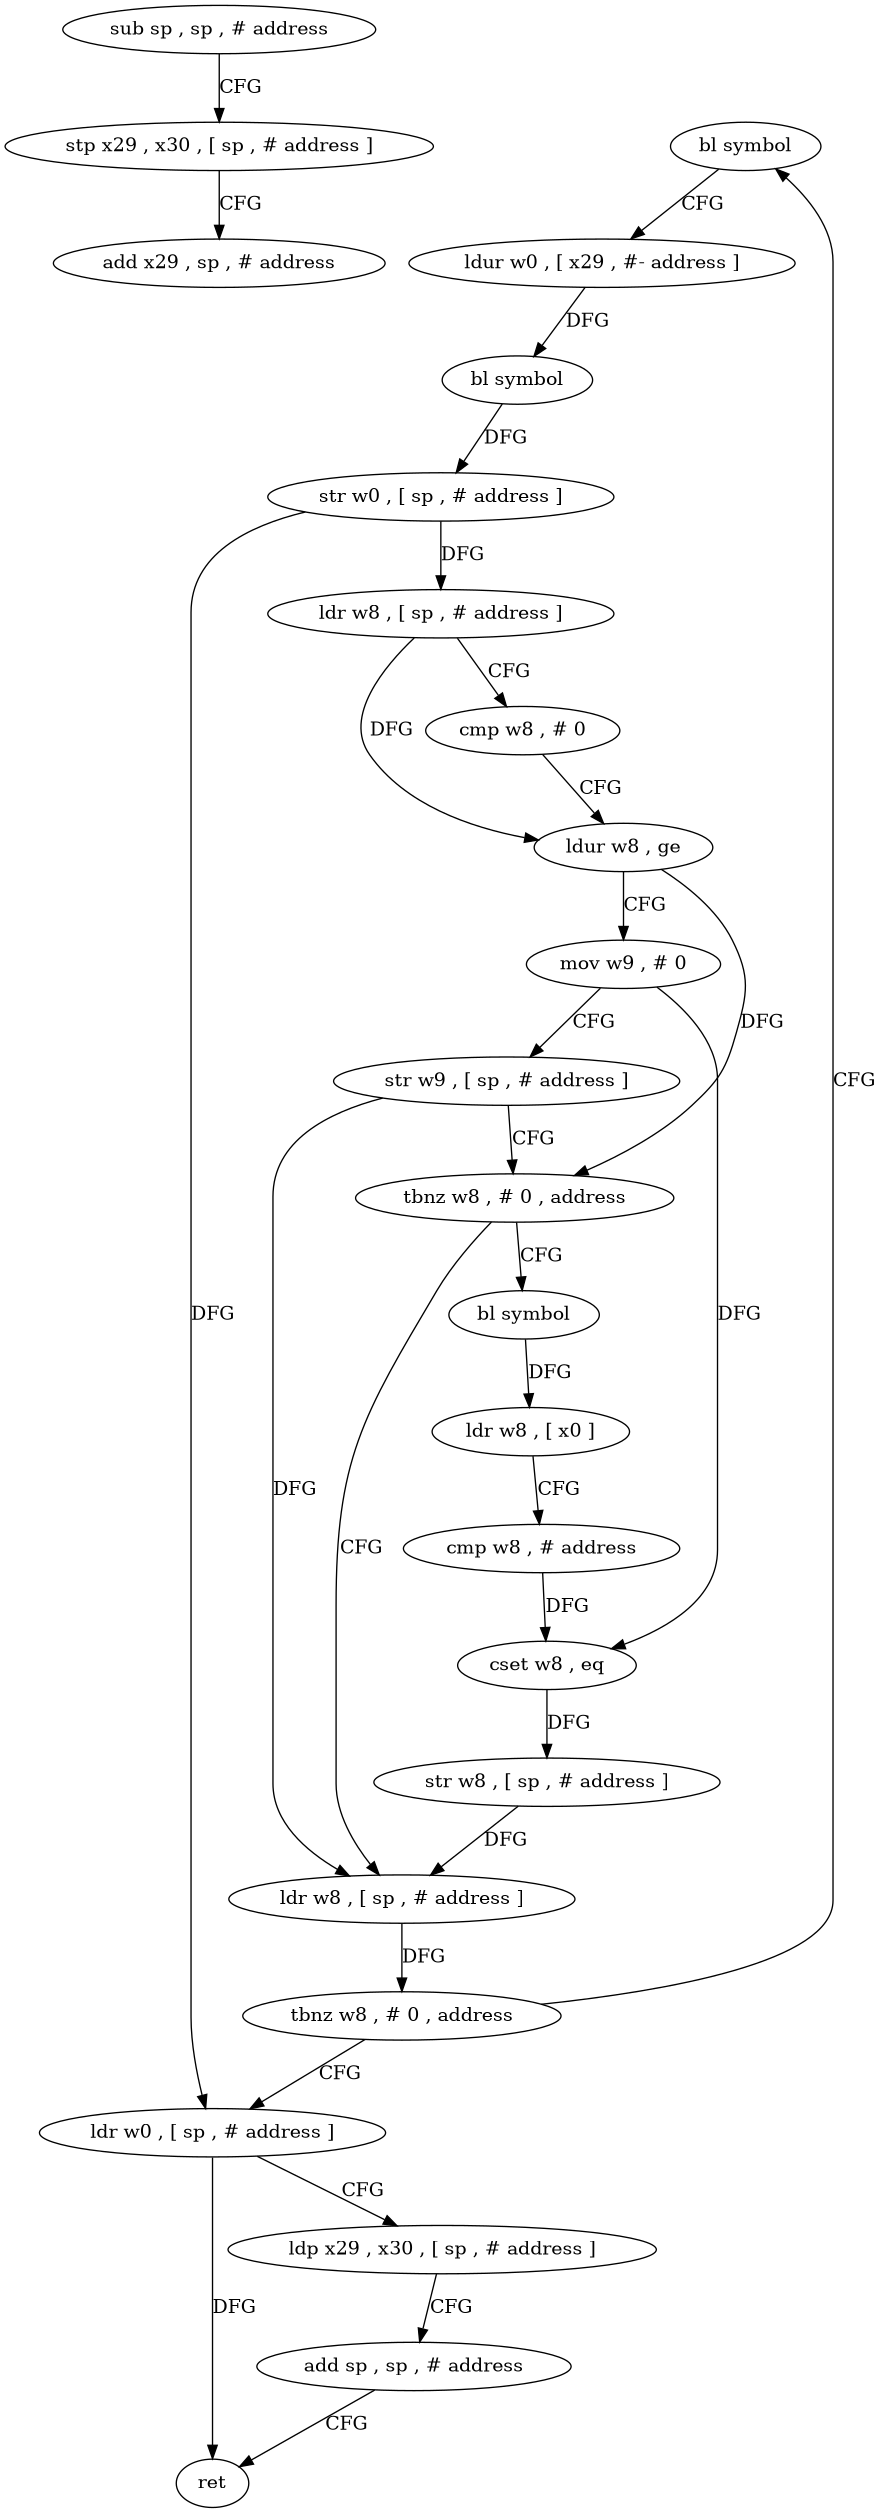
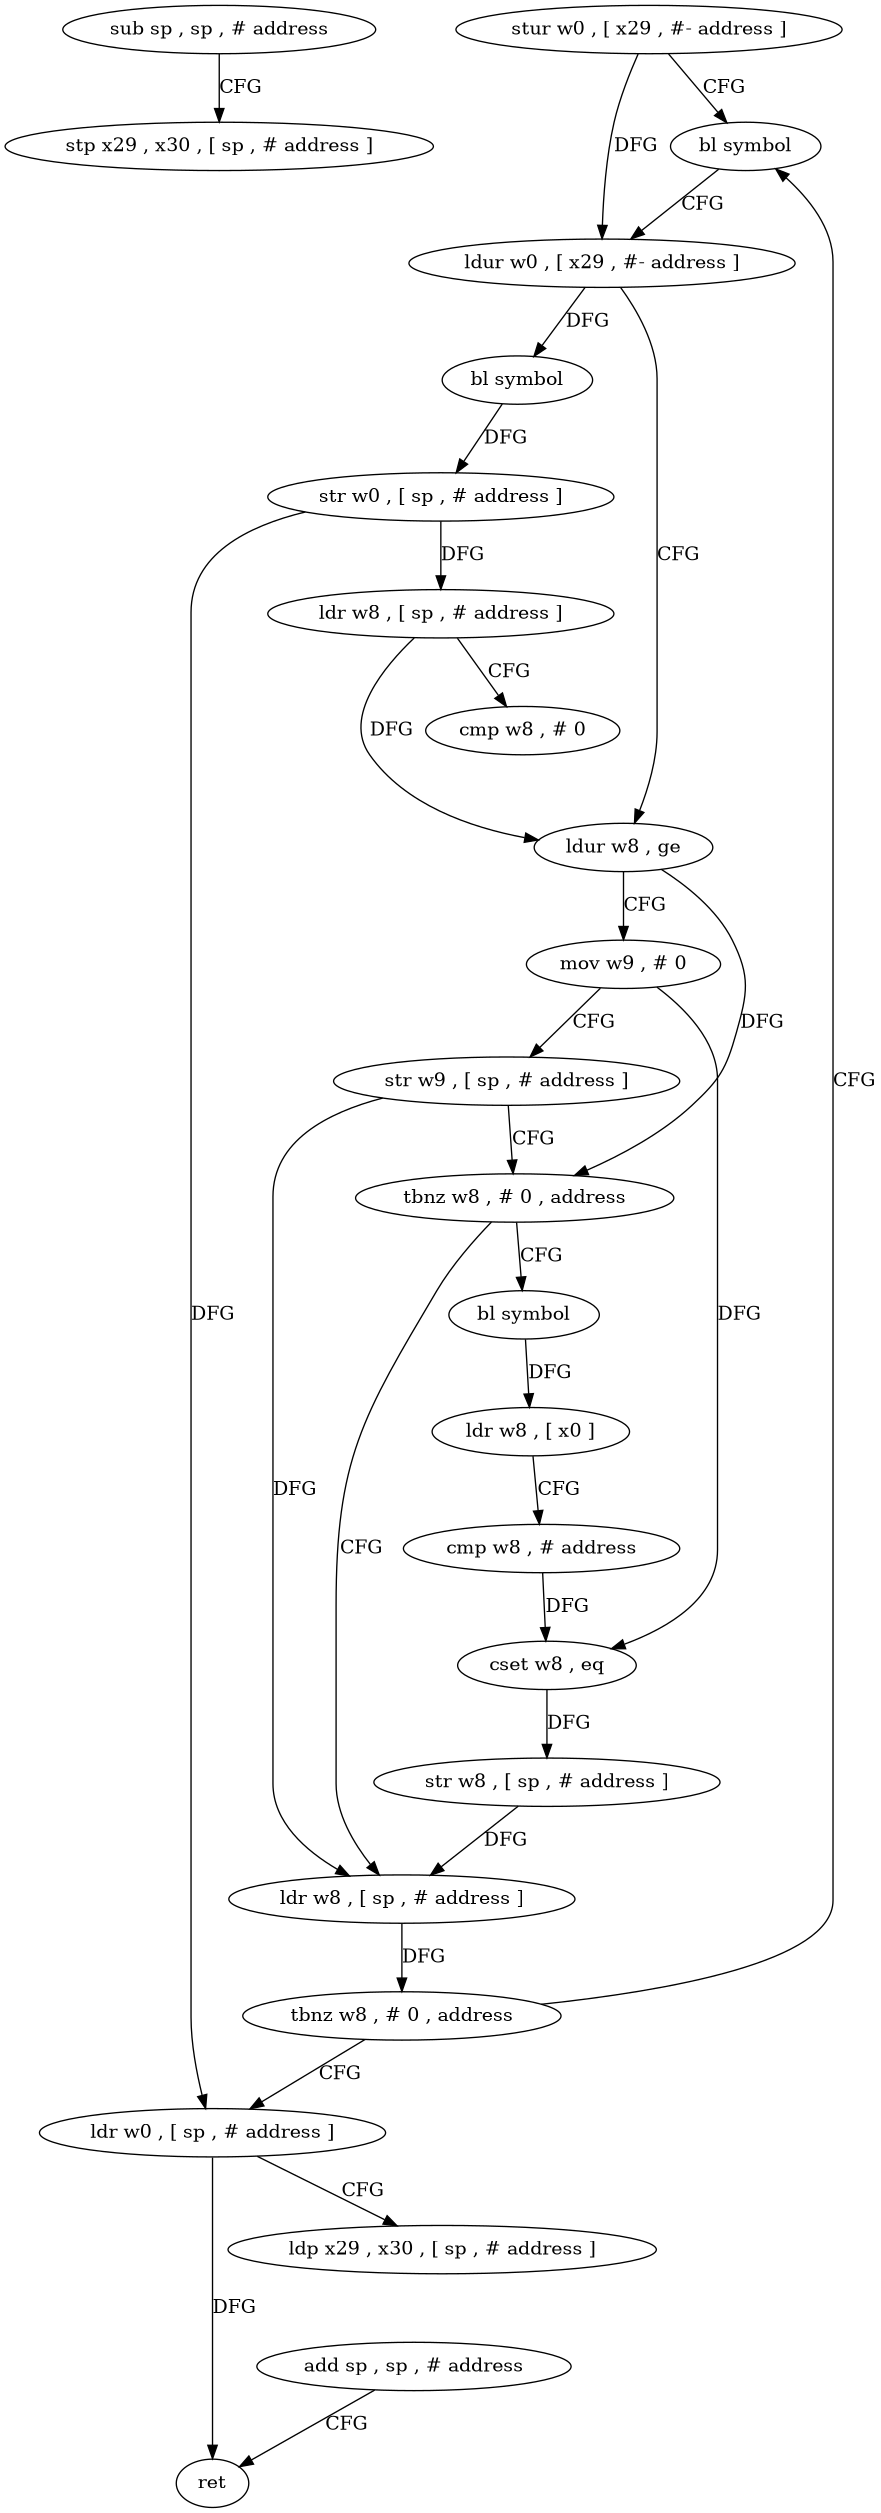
node "stur w0 , [ x29 , #- address ]": added
node "add x29 , sp , # address": removed
edge "cmp w8 , # 0" -> "ldur w8 , ge": now "ldur w0 , [ x29 , #- address ]" -> "ldur w8 , ge"
edge "ldp x29 , x30 , [ sp , # address ]" -> "add sp , sp , # address": removed, label "CFG"
